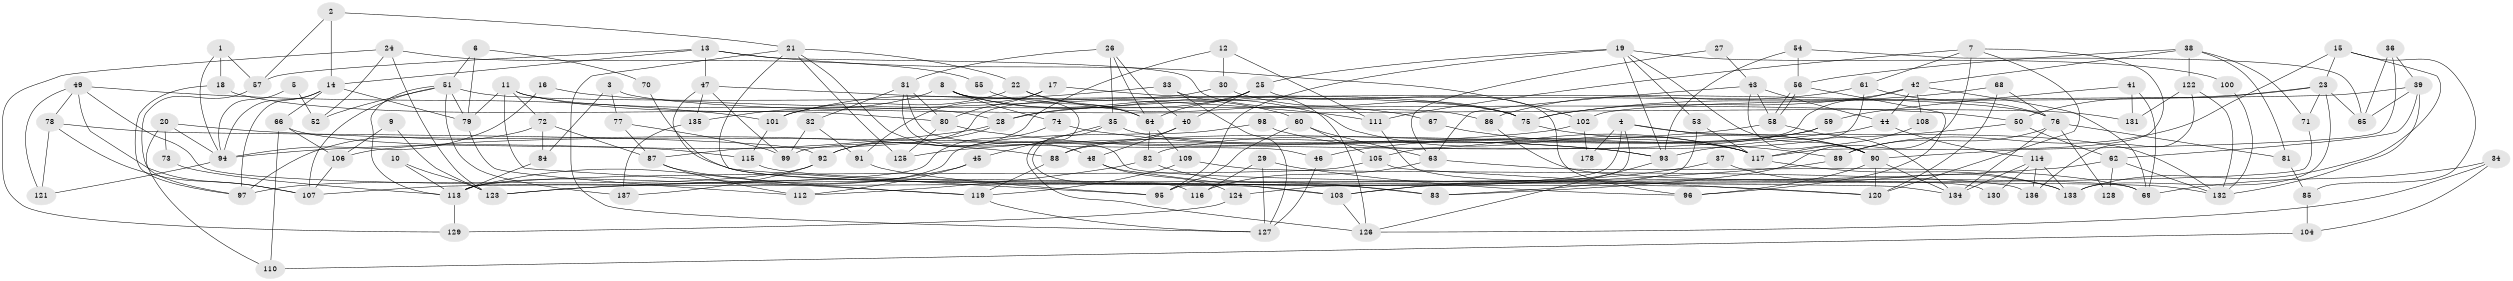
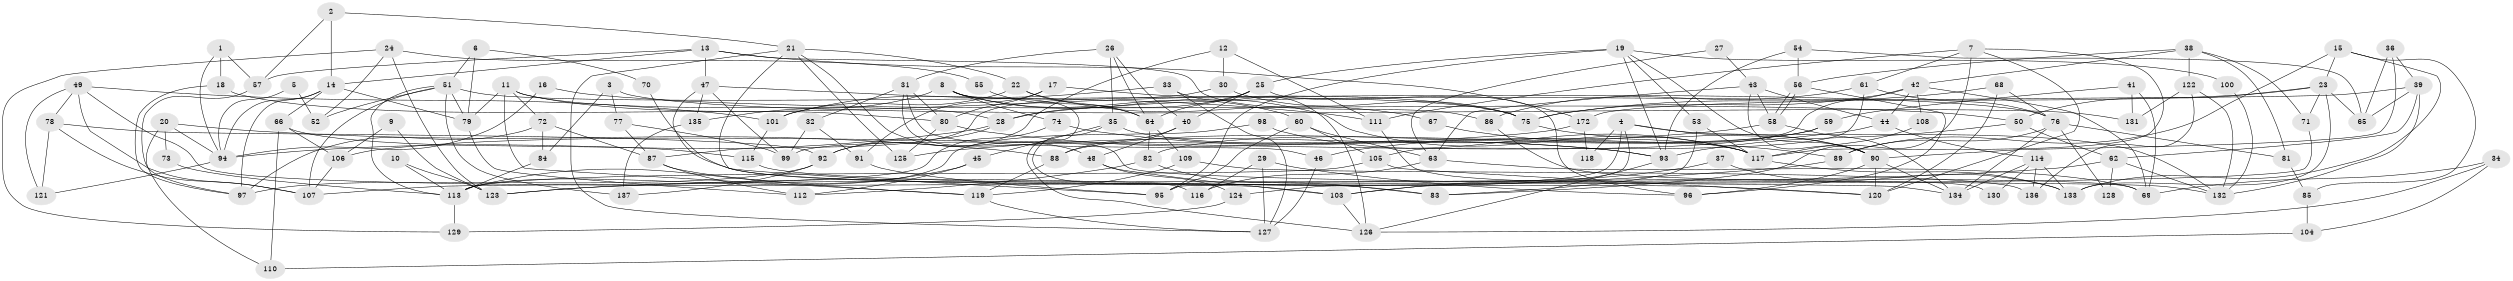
node "102": label "102" -> "172"
node "178": label "178" -> "118"
